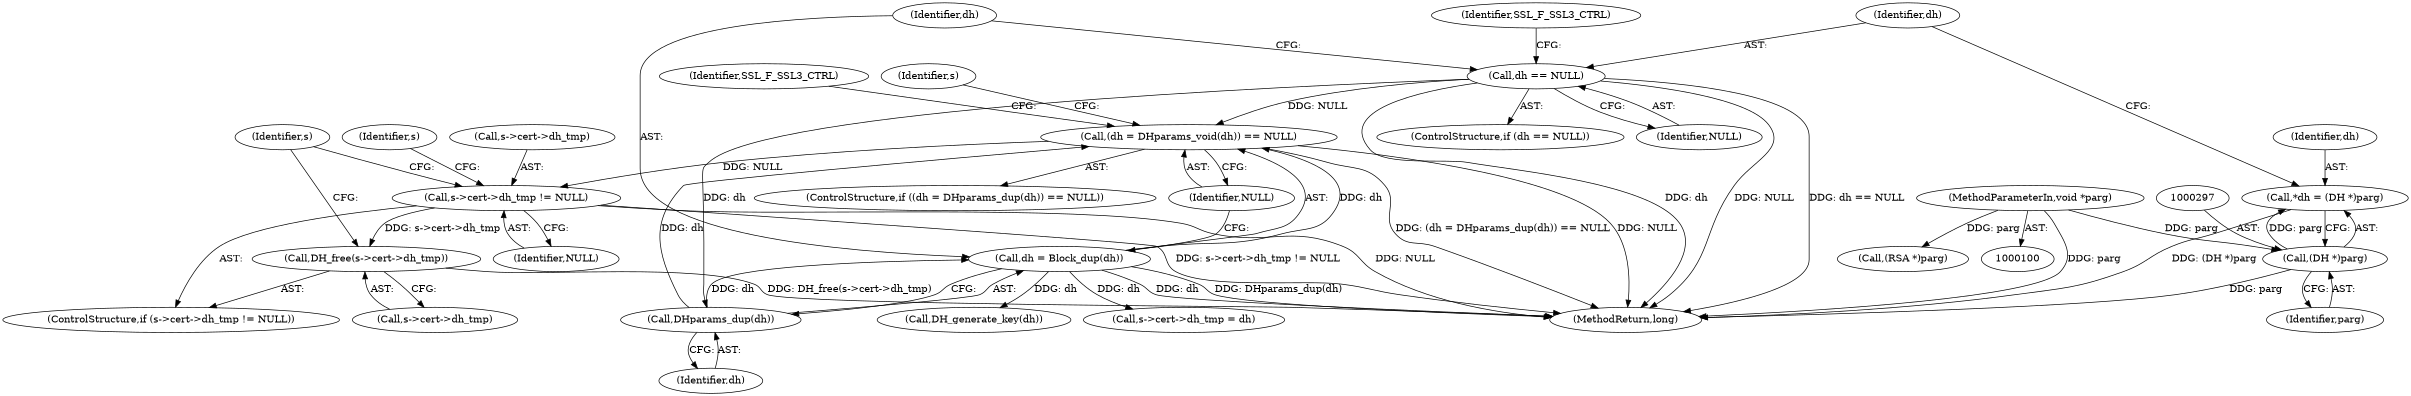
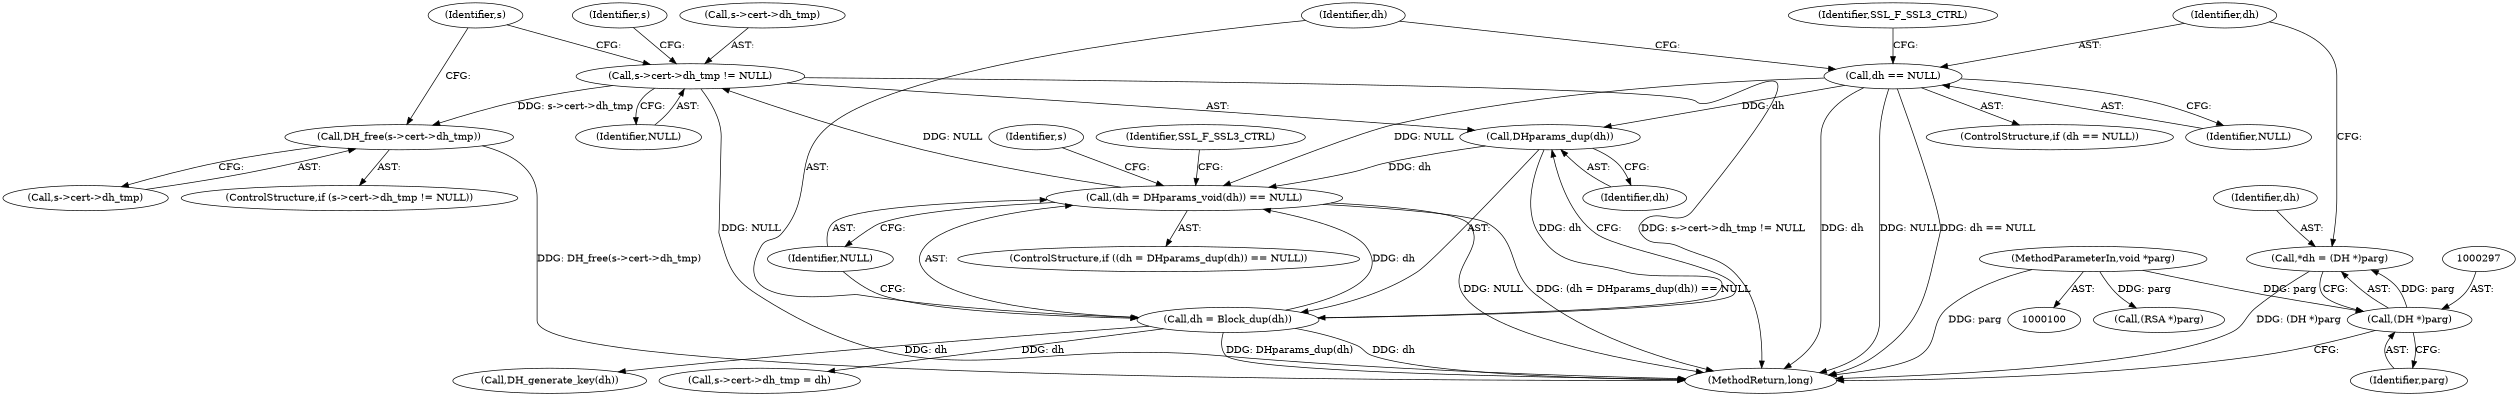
edge "(Call,s->cert->dh_tmp != NULL)" -> "(ControlStructure,if (s->cert->dh_tmp != NULL))": now "(Call,s->cert->dh_tmp != NULL)" -> "(Call,DHparams_dup(dh))"
edge "(Call,(DH *)parg)" -> "(MethodReturn,long)": label "DDG: parg" -> "CFG: "
